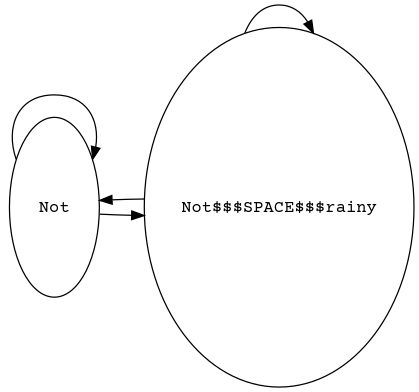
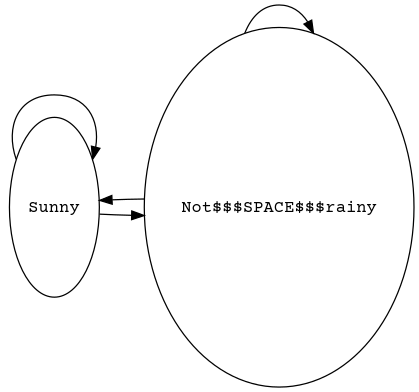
node "Not": label "Not" -> "Sunny"
